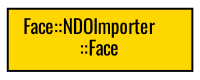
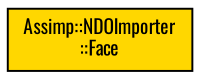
node "Face::NDOImporter ::Face": label "Face::NDOImporter ::Face" -> "Assimp::NDOImporter ::Face"
